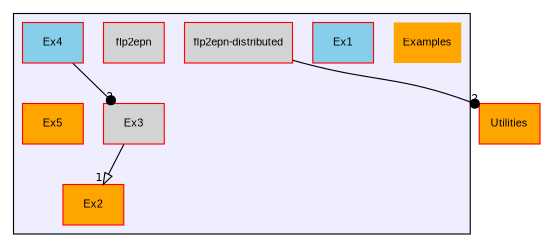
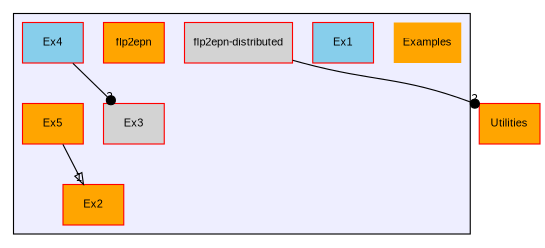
node "flp2epn": fillcolor lightgrey -> orange
edge "Ex3" -> "Ex2": now "Ex5" -> "Ex2"
